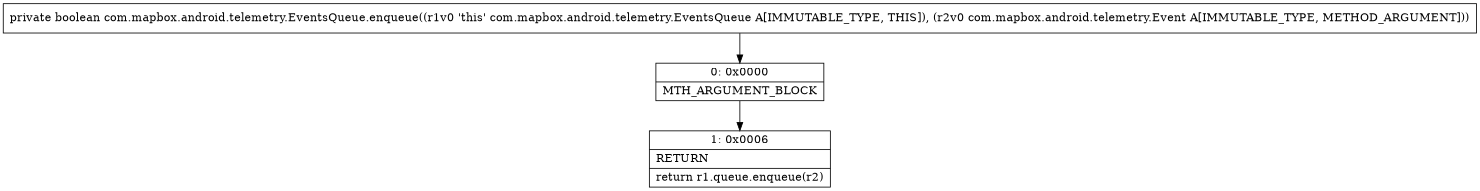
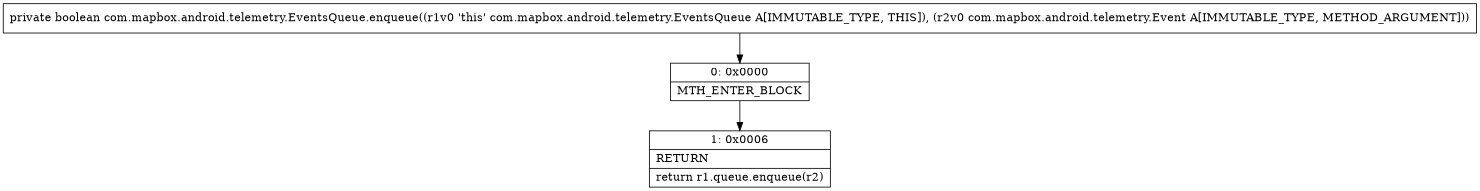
node "0: 0x0000": text "MTH_ARGUMENT_BLOCK" -> "MTH_ENTER_BLOCK"
